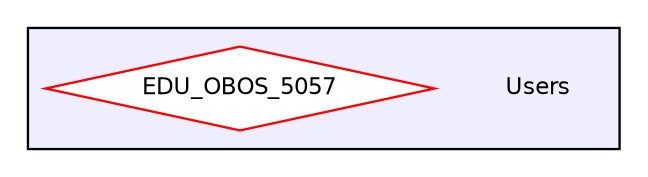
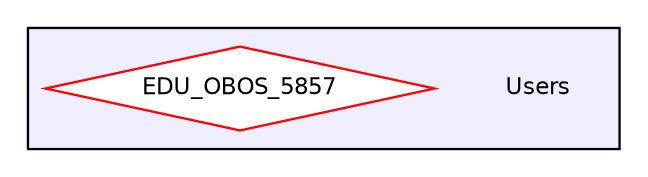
node "EDU_OBOS_5057": label "EDU_OBOS_5057" -> "EDU_OBOS_5857"
